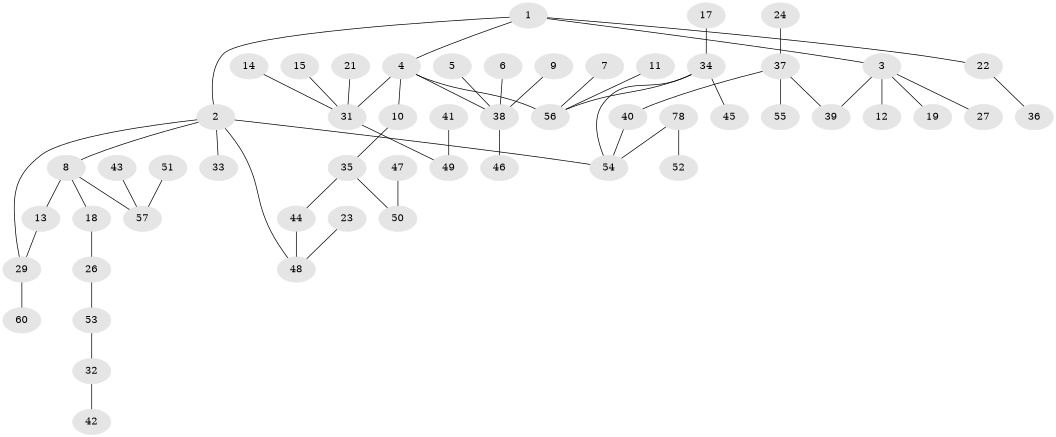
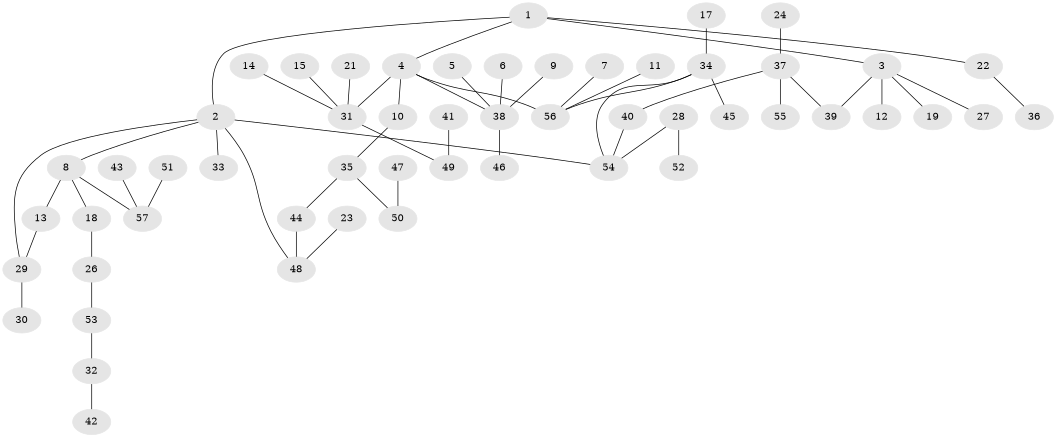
node "78": label "78" -> "28"
node "60": label "60" -> "30"
